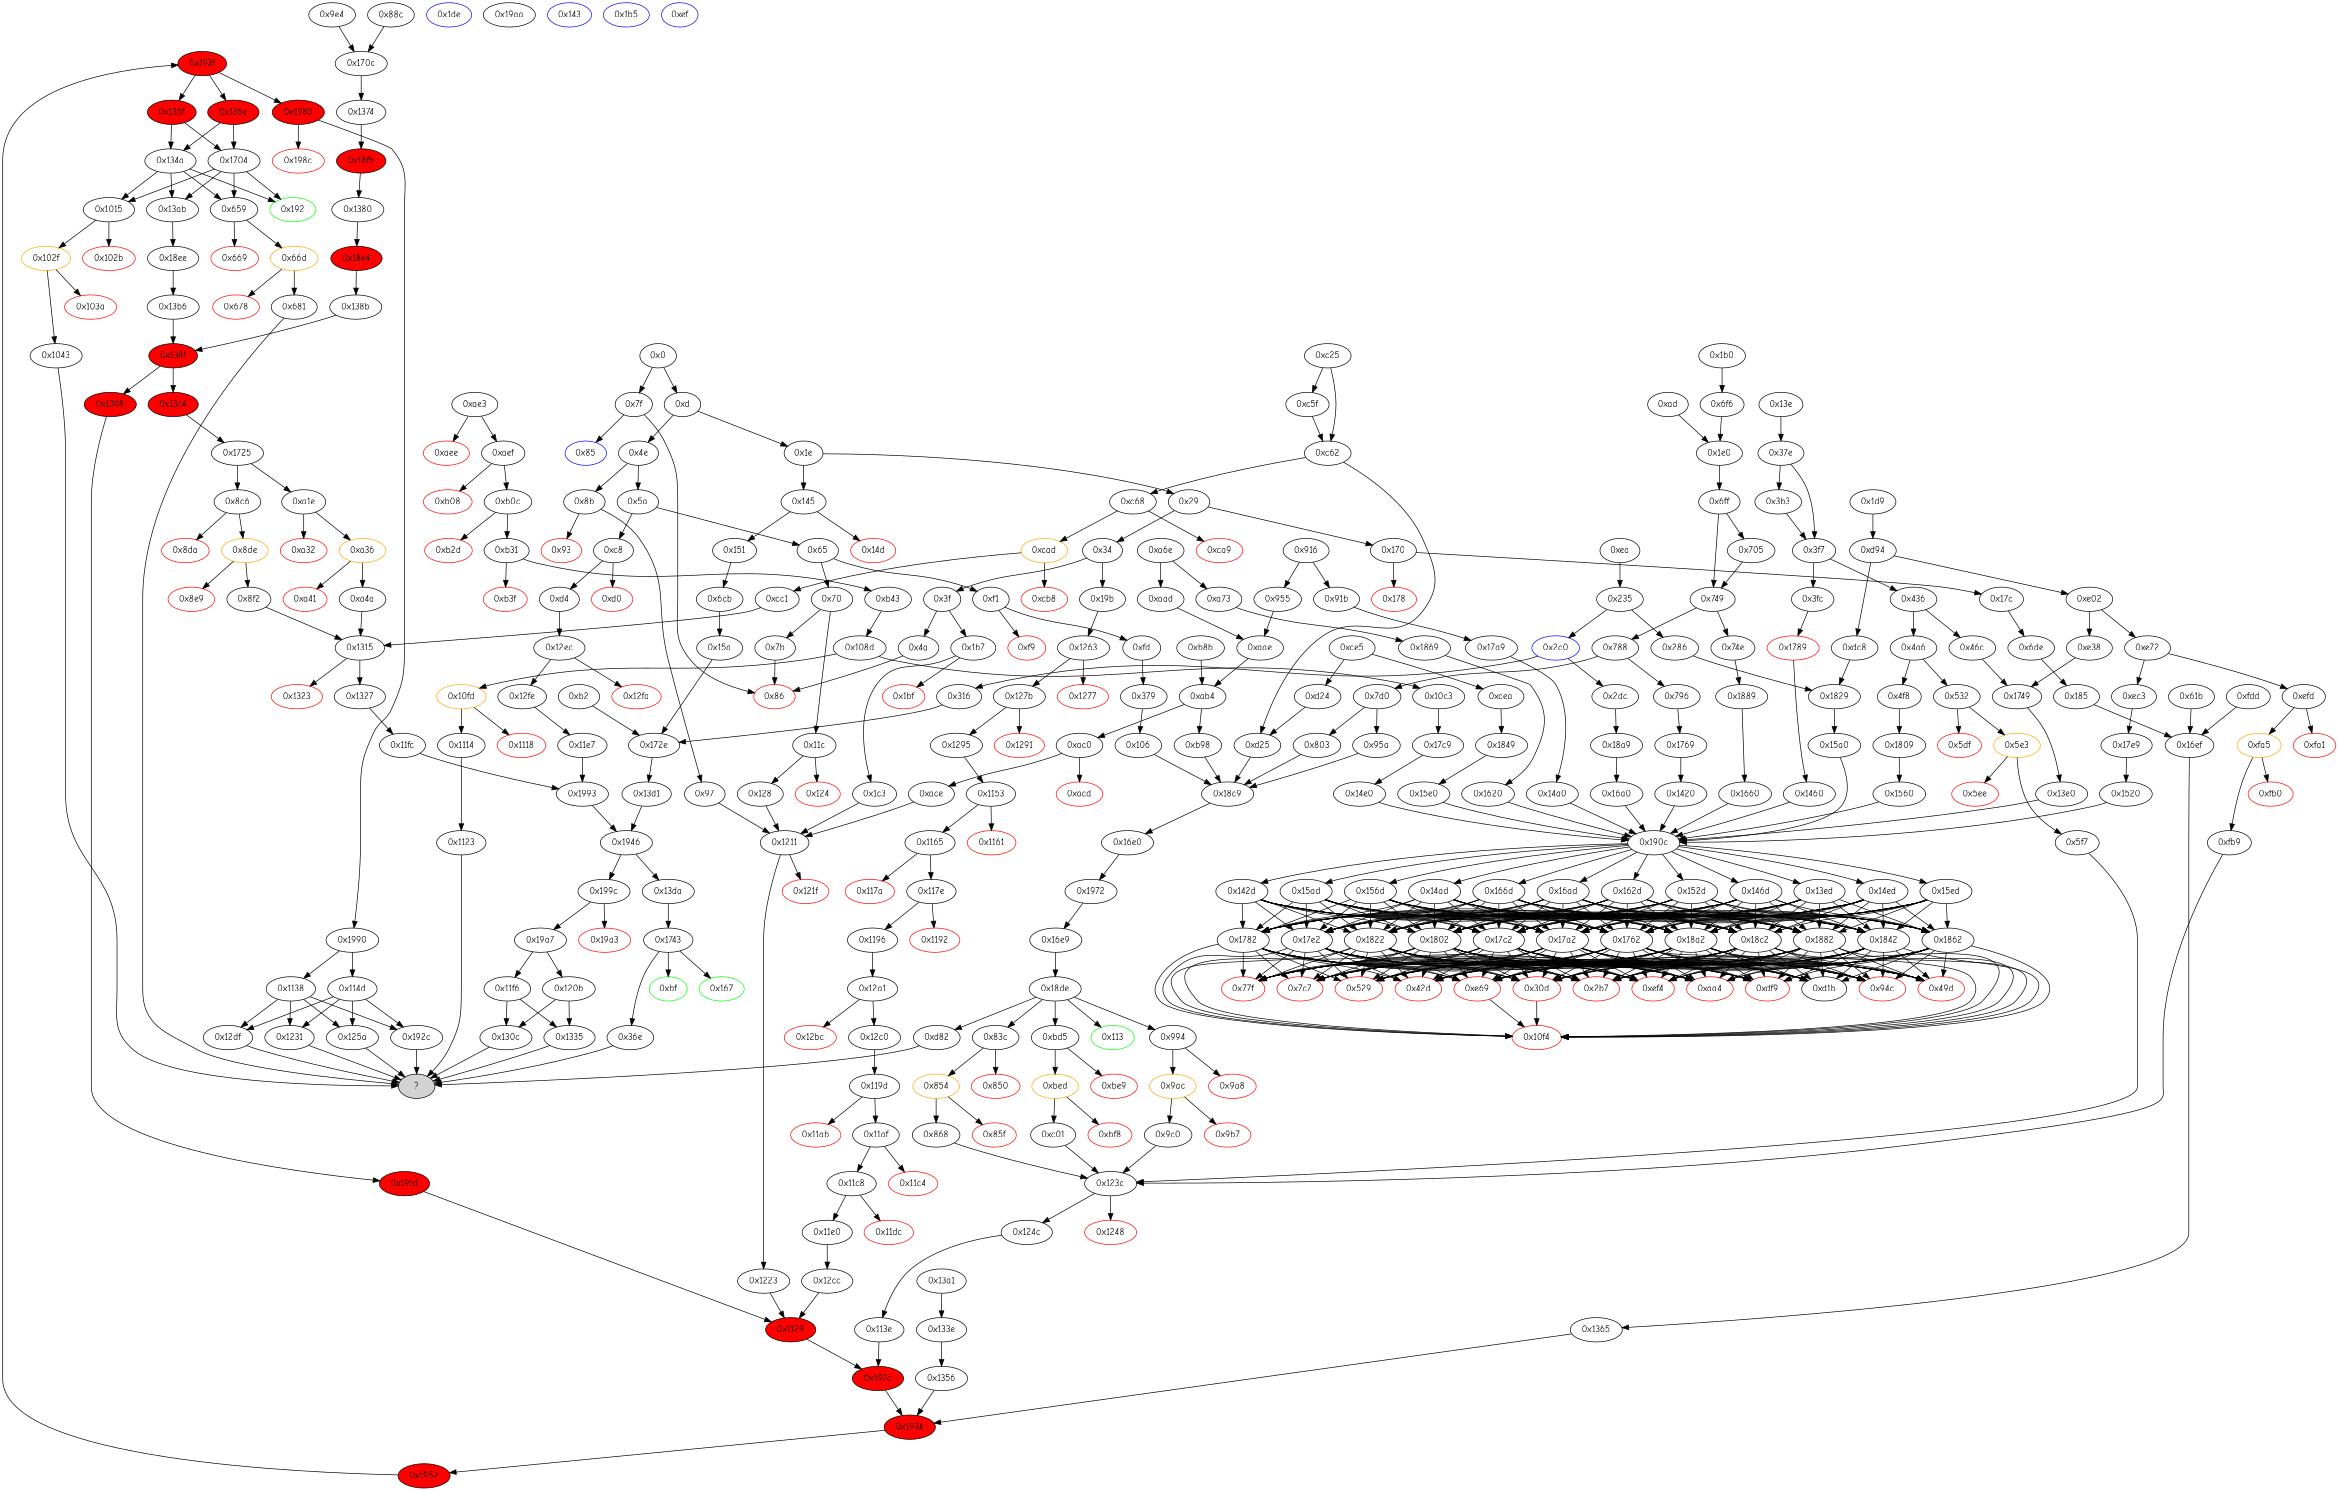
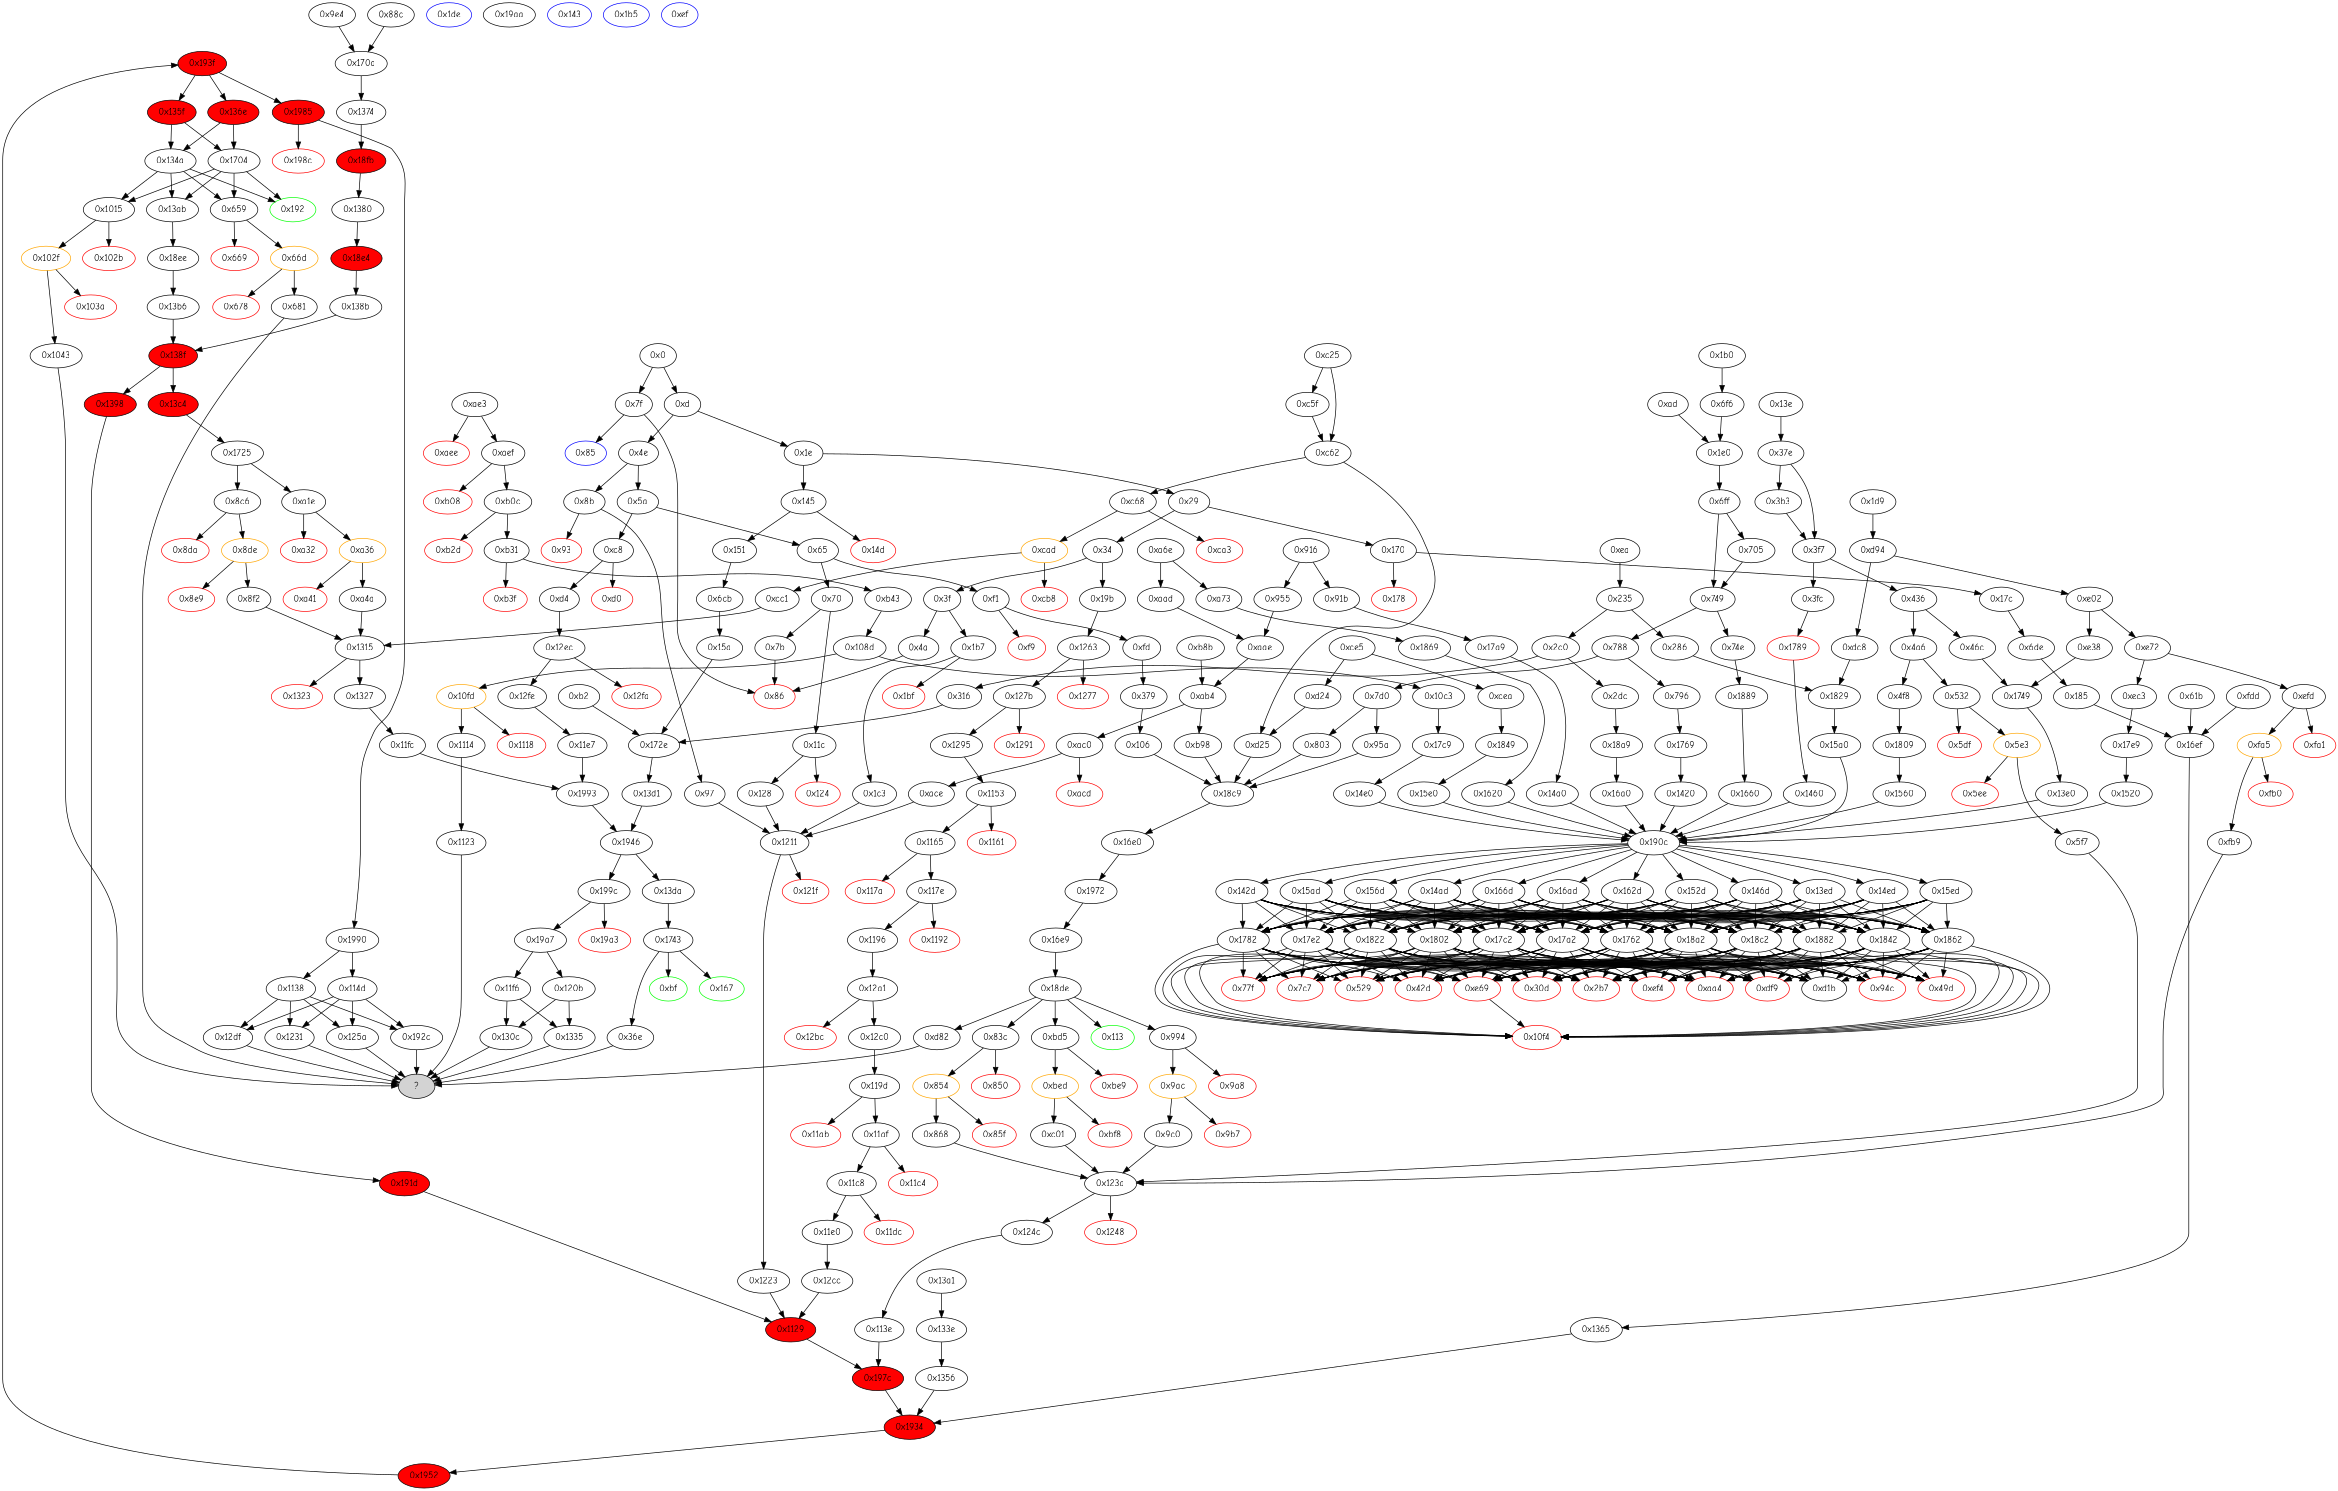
node "0xca9": label "0xca9" -> "0xca3"
node "0x2c0": color blue -> black
edge "0x30d" -> "0x10f4": now "0x17c2" -> "0x10f4"
